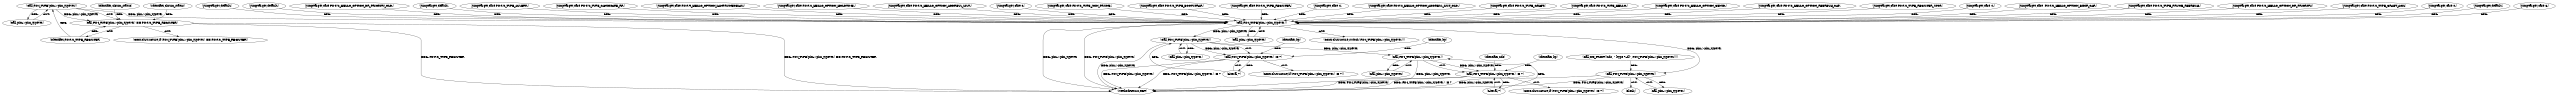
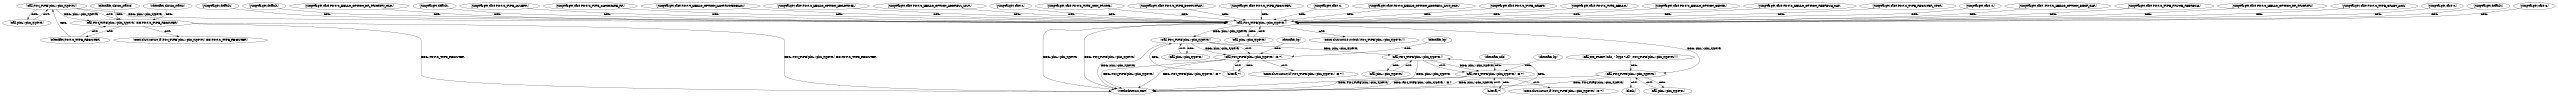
edge "(Identifier,PIMV2_TYPE_REGISTER)" -> "(Call,PIM_TYPE(pim->pim_typever) == PIMV2_TYPE_REGISTER)": label "CFG: " -> "AST: "
